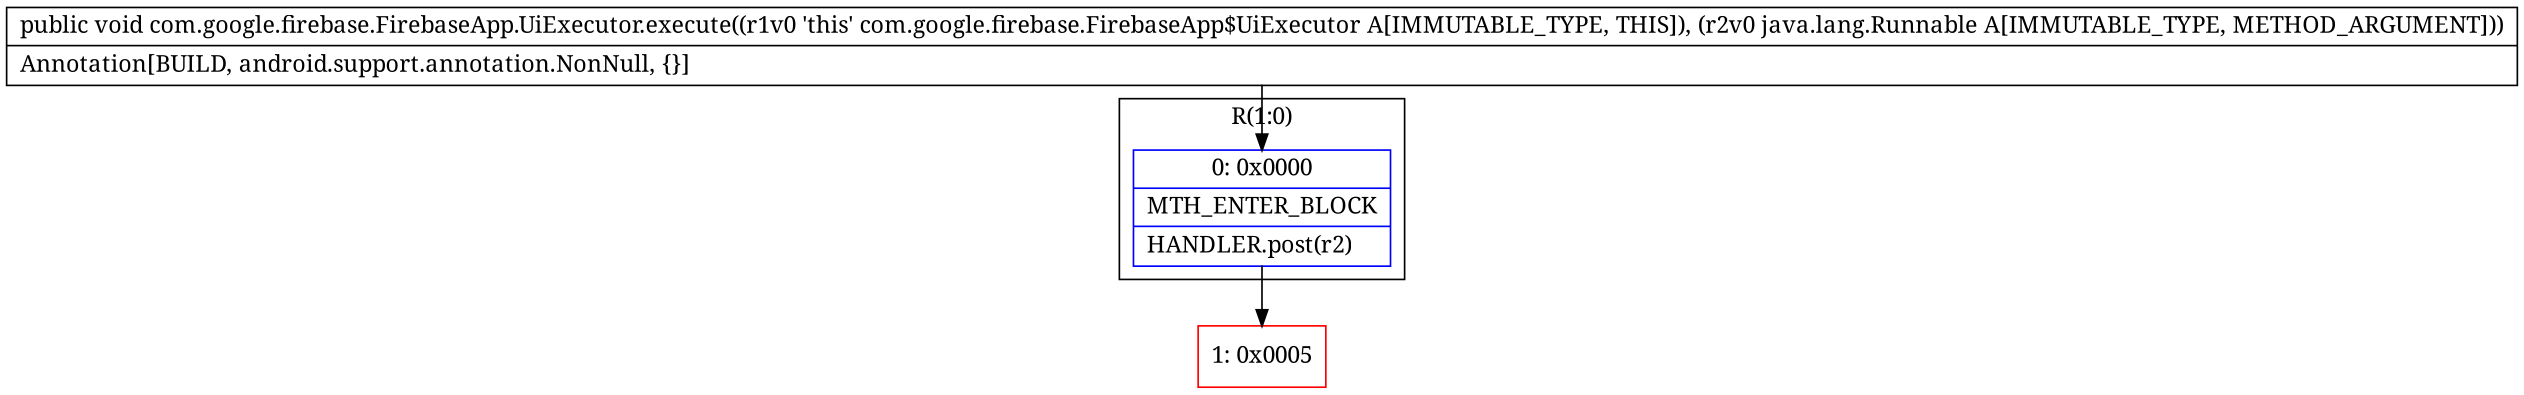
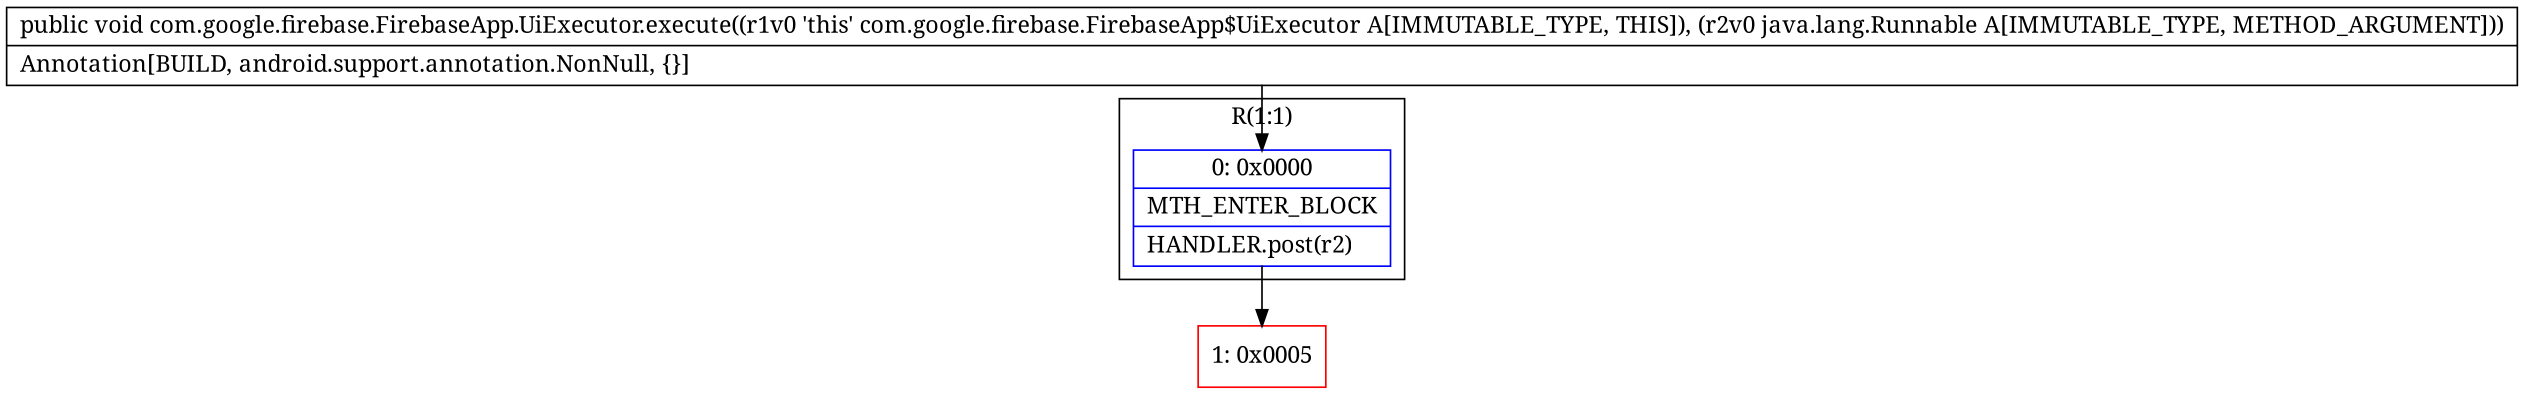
cluster "R(1:0)": label "R(1:0)" -> "R(1:1)"
